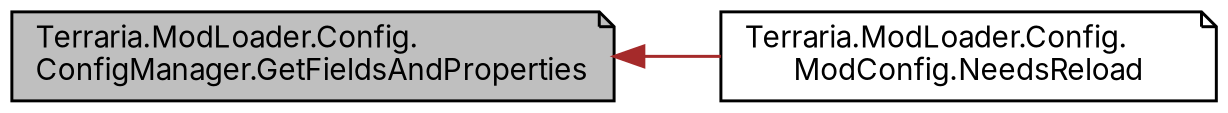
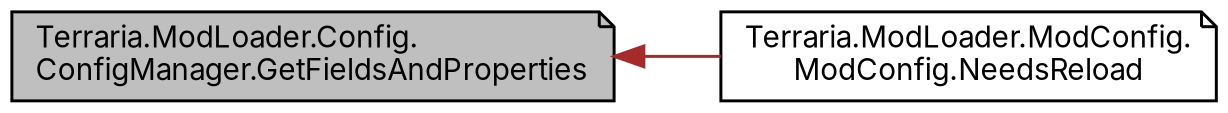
node "Terraria.ModLoader.Config. ModConfig.NeedsReload": label "Terraria.ModLoader.Config. ModConfig.NeedsReload" -> "Terraria.ModLoader.ModConfig. ModConfig.NeedsReload"
